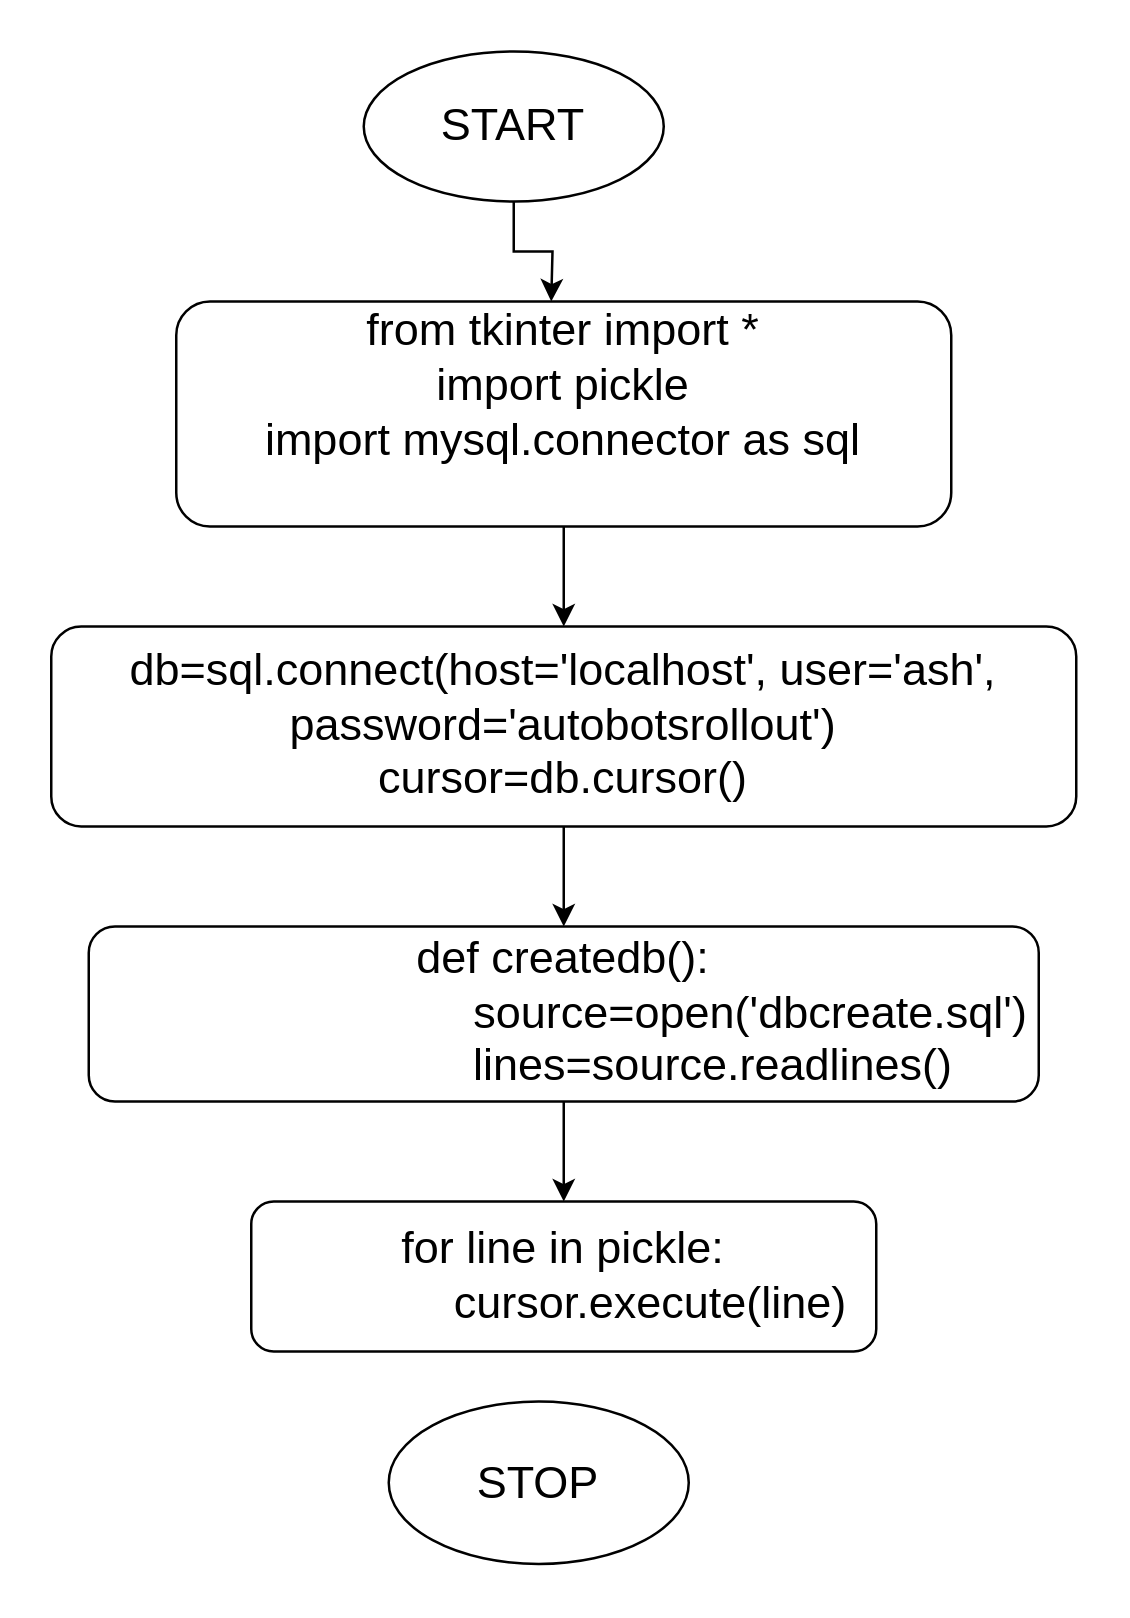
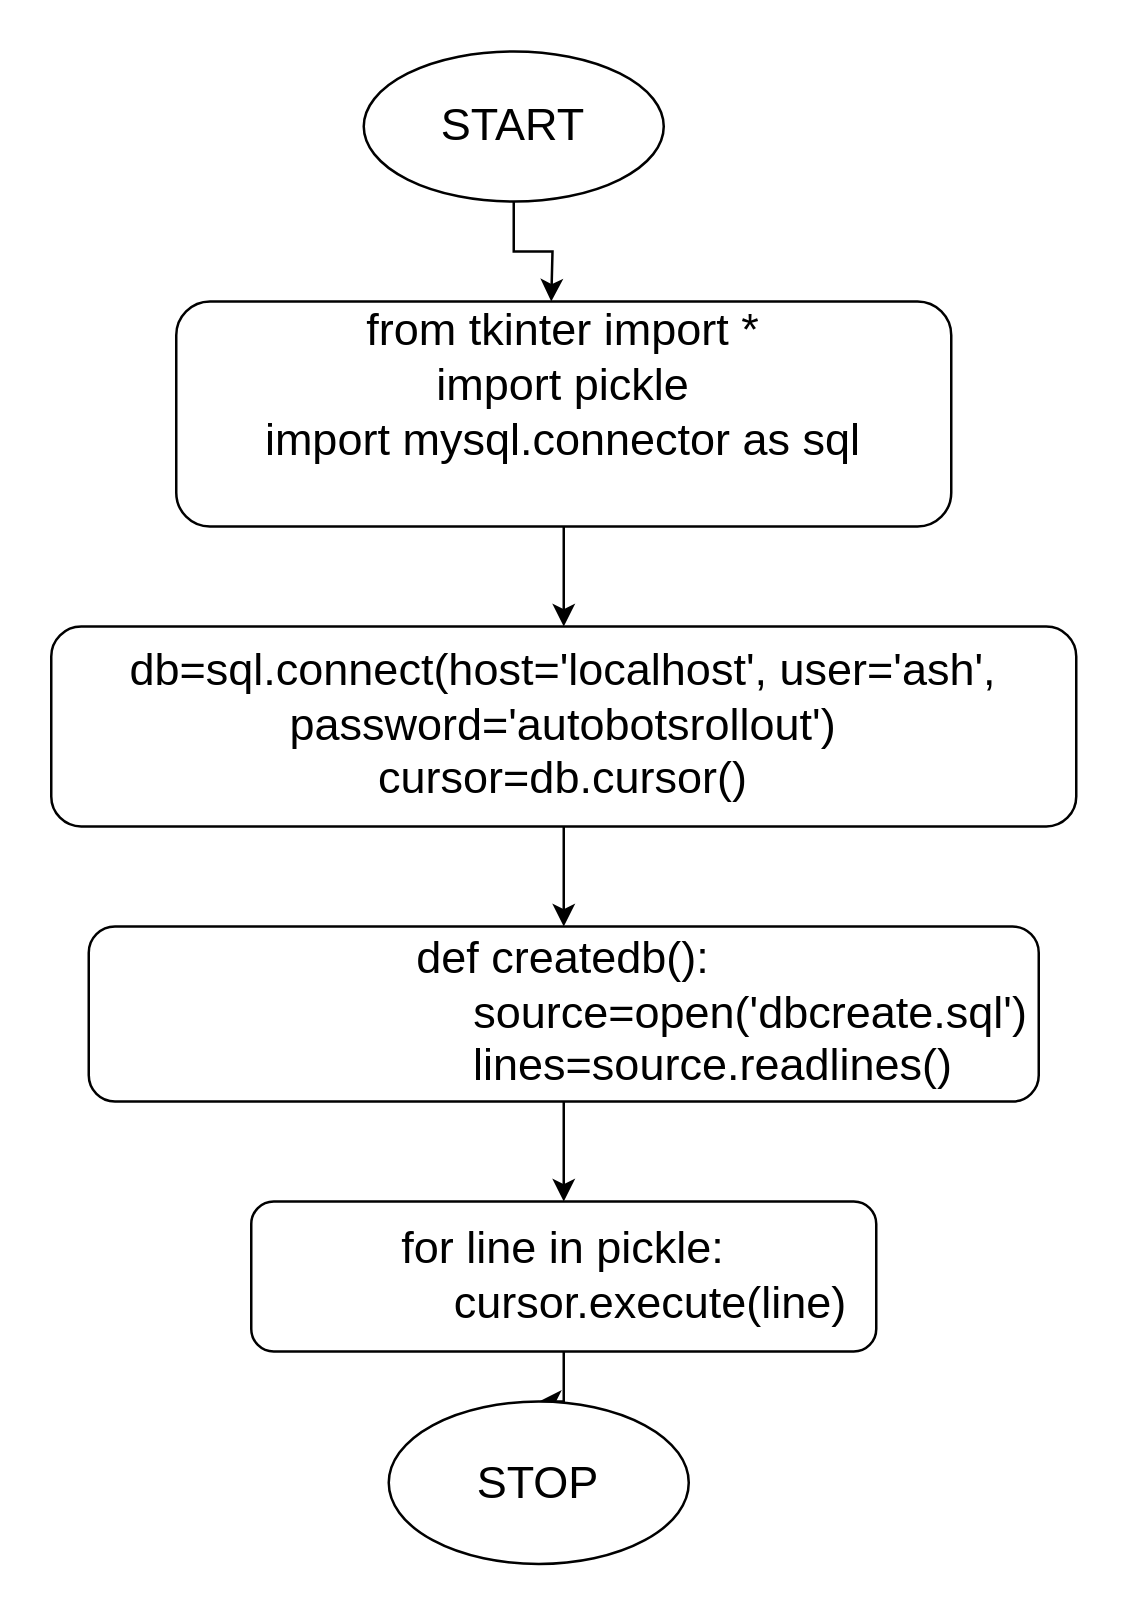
edge "for line in pickle: cursor.execute(line)" -> "STOP": added
